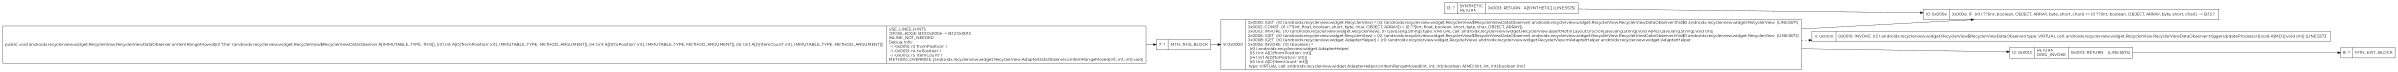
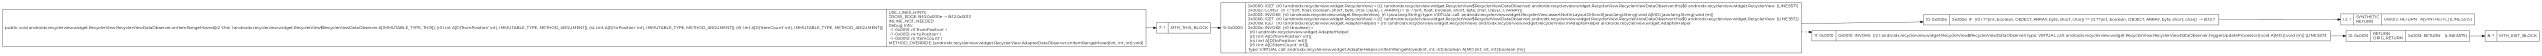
edge "13: ?" -> "10: 0x000e": reversed
edge "9: 0x0000" -> "12: 0x0013": now "11: 0x0010" -> "12: 0x0013"
node "12: 0x0013": text "ORIG_INVOKE" -> "ORIG_RETURN"
